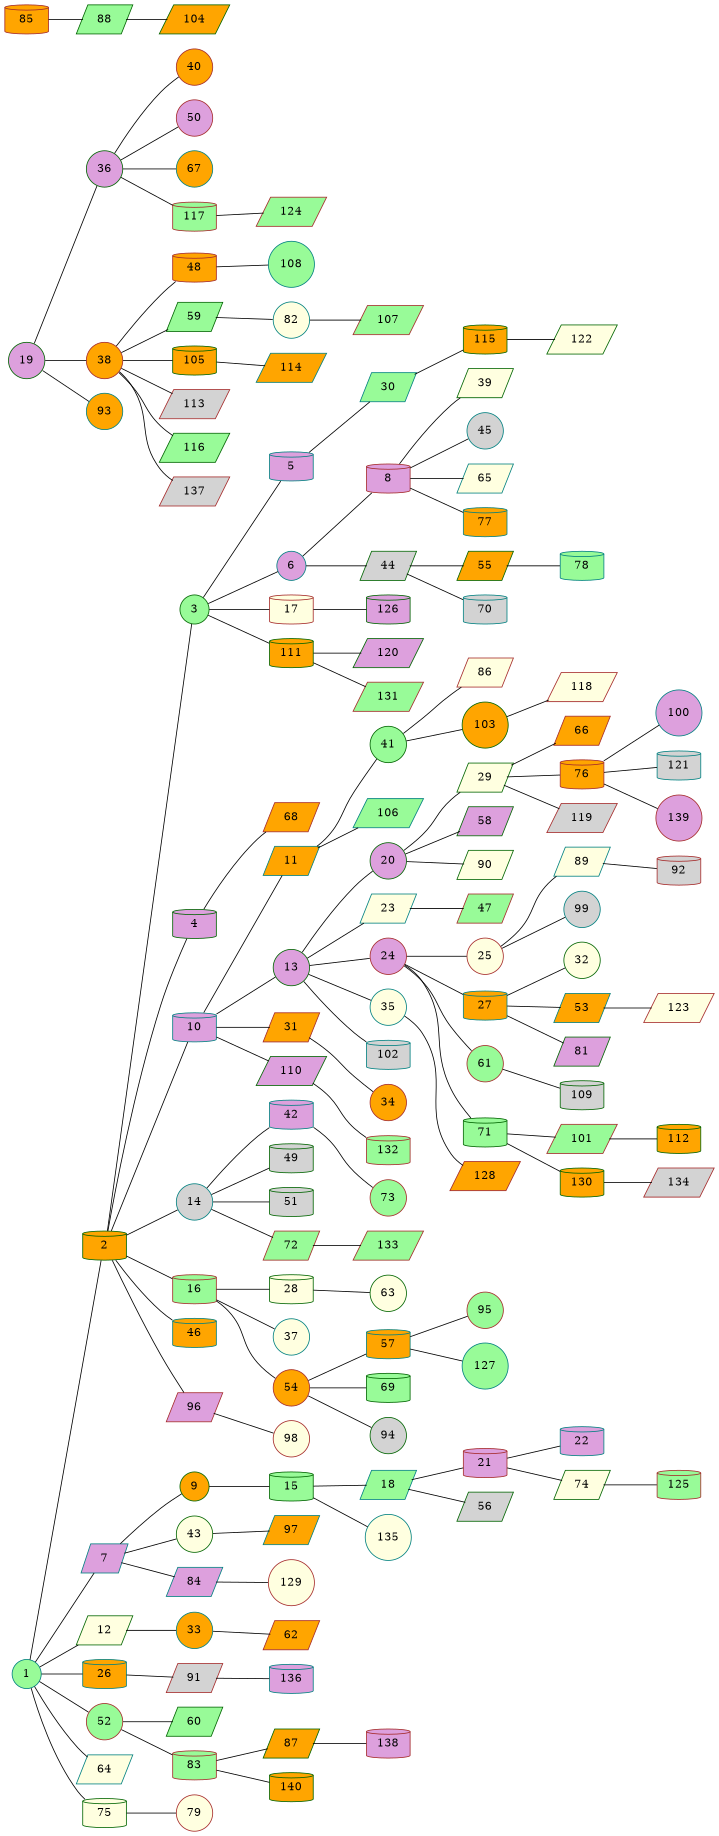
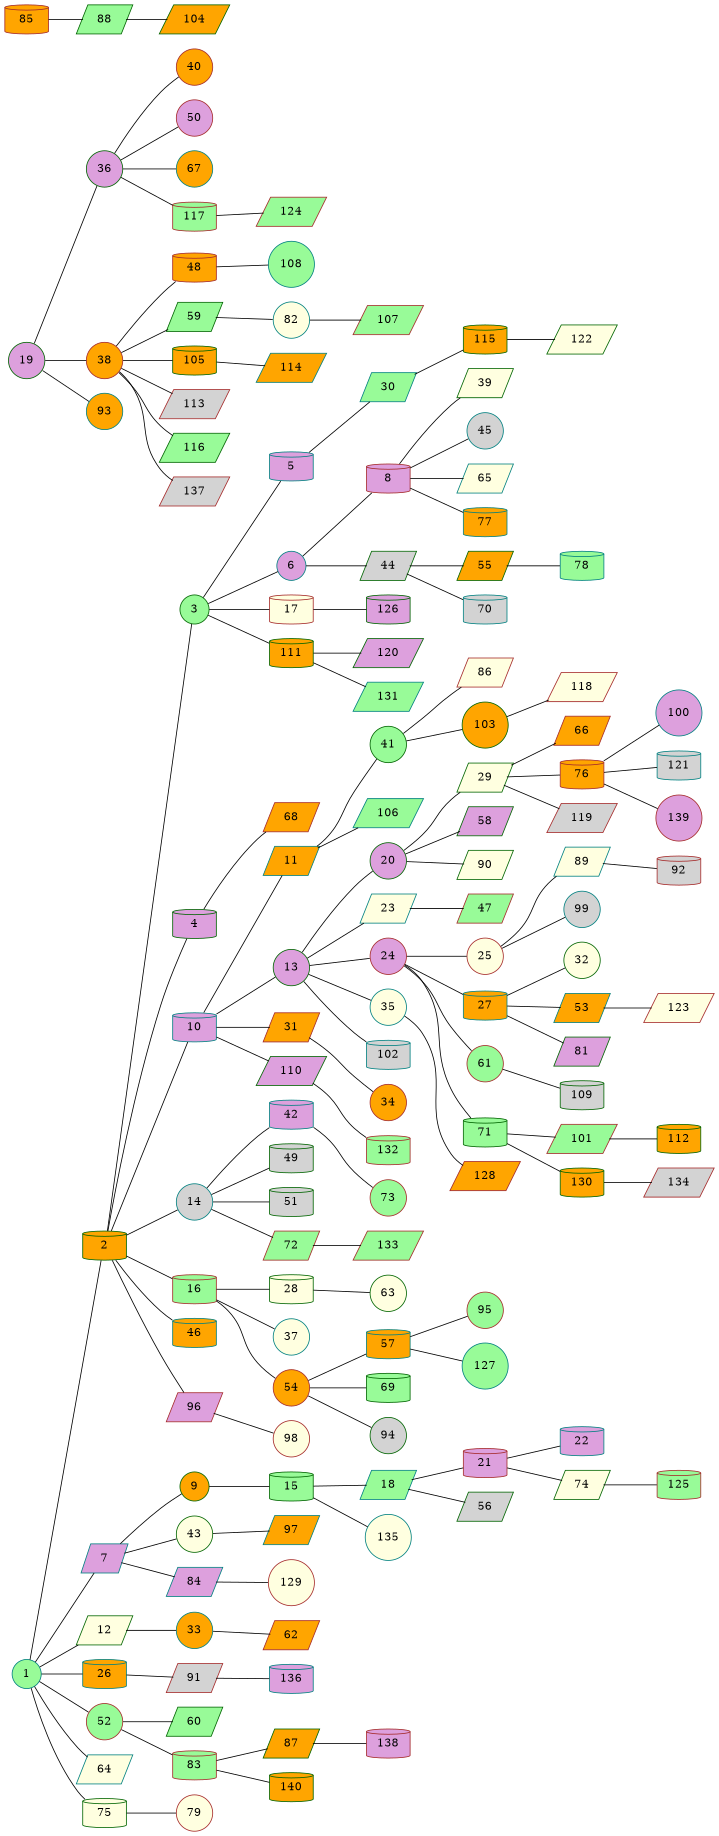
node "131": color brown -> teal
